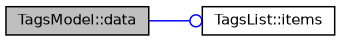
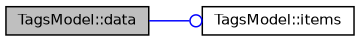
node "TagsList::items": label "TagsList::items" -> "TagsModel::items"
